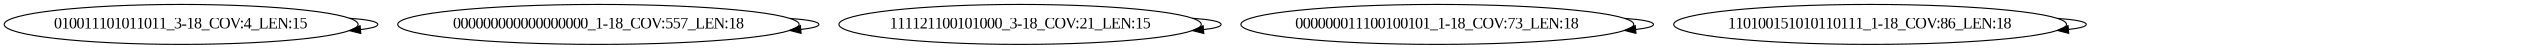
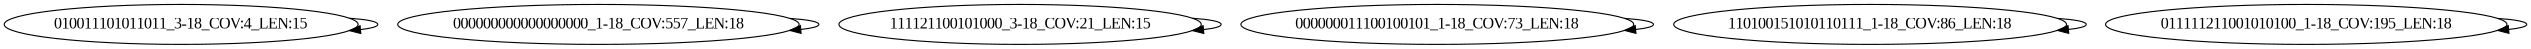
node "011111211001010100_1-18_COV:195_LEN:18": added
